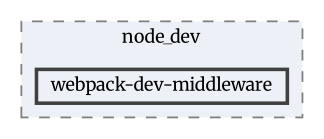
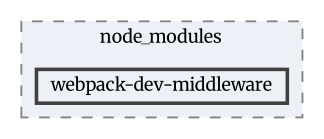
cluster "node_dev": label "node_dev" -> "node_modules"
